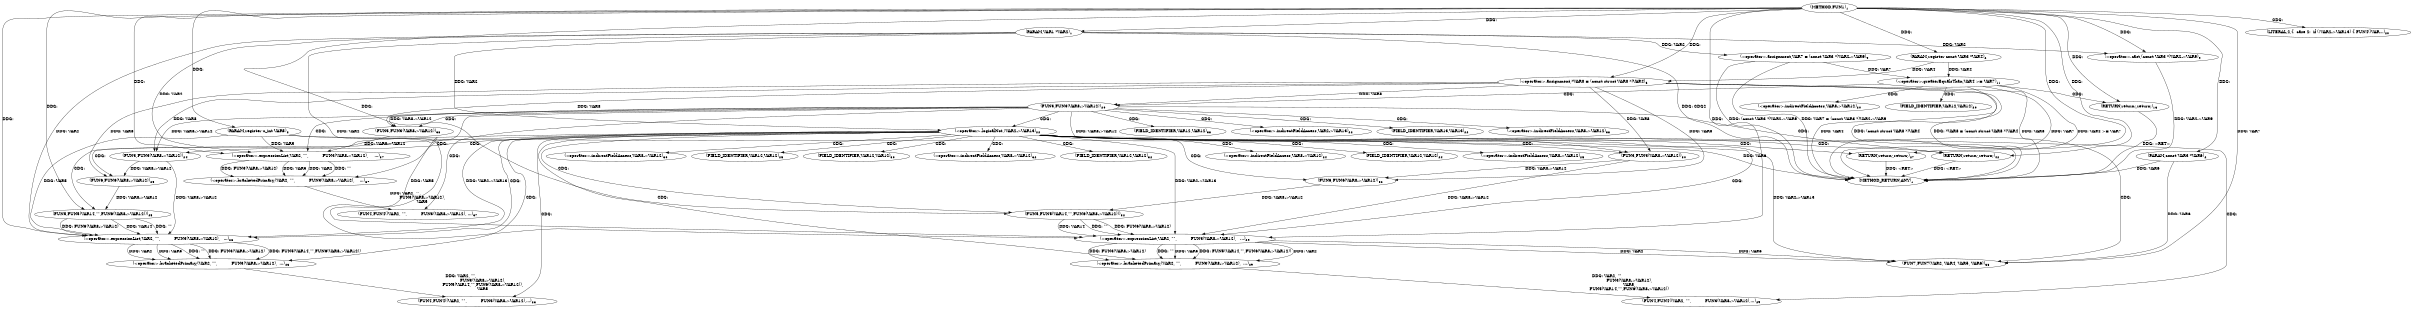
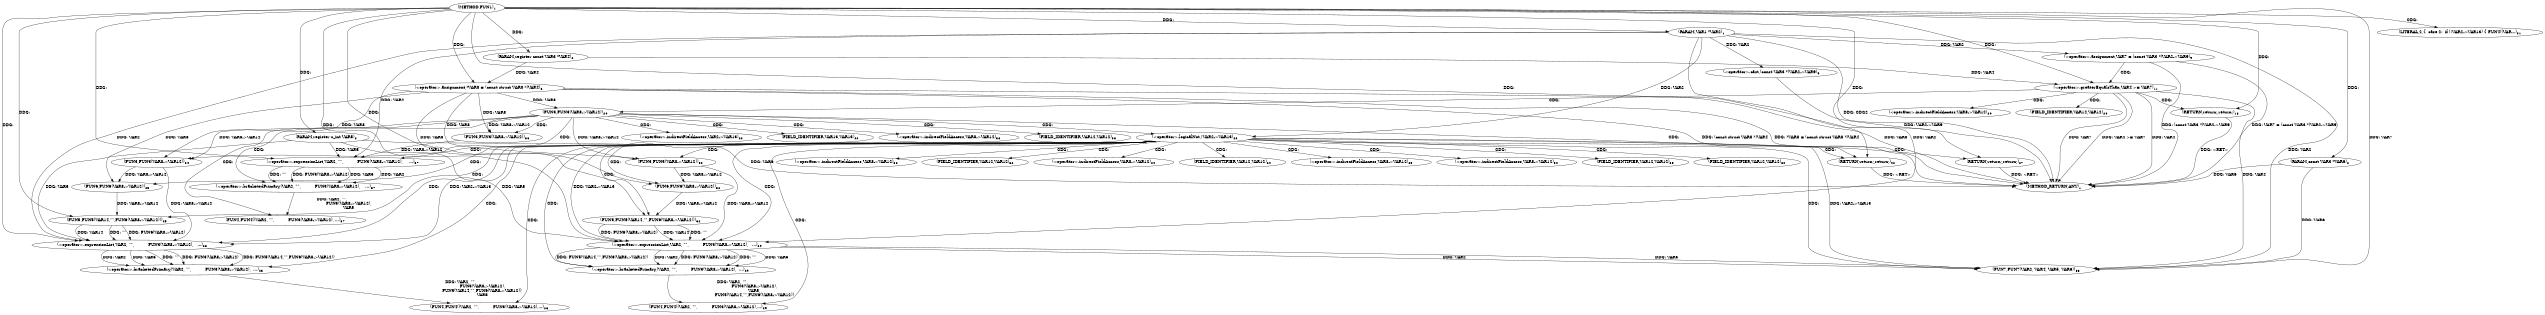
edge "(METHOD,FUN1)" -> "(<operator>.cast,(const VAR3 *)VAR2->VAR9)": now "(METHOD,FUN1)" -> "(<operator>.greaterEqualsThan,VAR4 >= VAR7)"
node "(LITERAL,2,{  case 2:  if (!VAR2->VAR13) { FUN4((VAR...)": text "20" -> "21"
edge "(PARAM,VAR1 *VAR2)" -> "(FUN7,FUN7(VAR2, VAR4, VAR5, VAR6))": added, label "DDG: VAR2"
edge "(<operator>.assignment,VAR7 = (const VAR3 *)VAR2->VAR9)" -> "(<operator>.greaterEqualsThan,VAR4 >= VAR7)": label "DDG: VAR7" -> "CDG: "
edge "(<operator>.greaterEqualsThan,VAR4 >= VAR7)" -> "(FUN7,FUN7(VAR2, VAR4, VAR5, VAR6))": added, label "DDG: VAR4"
